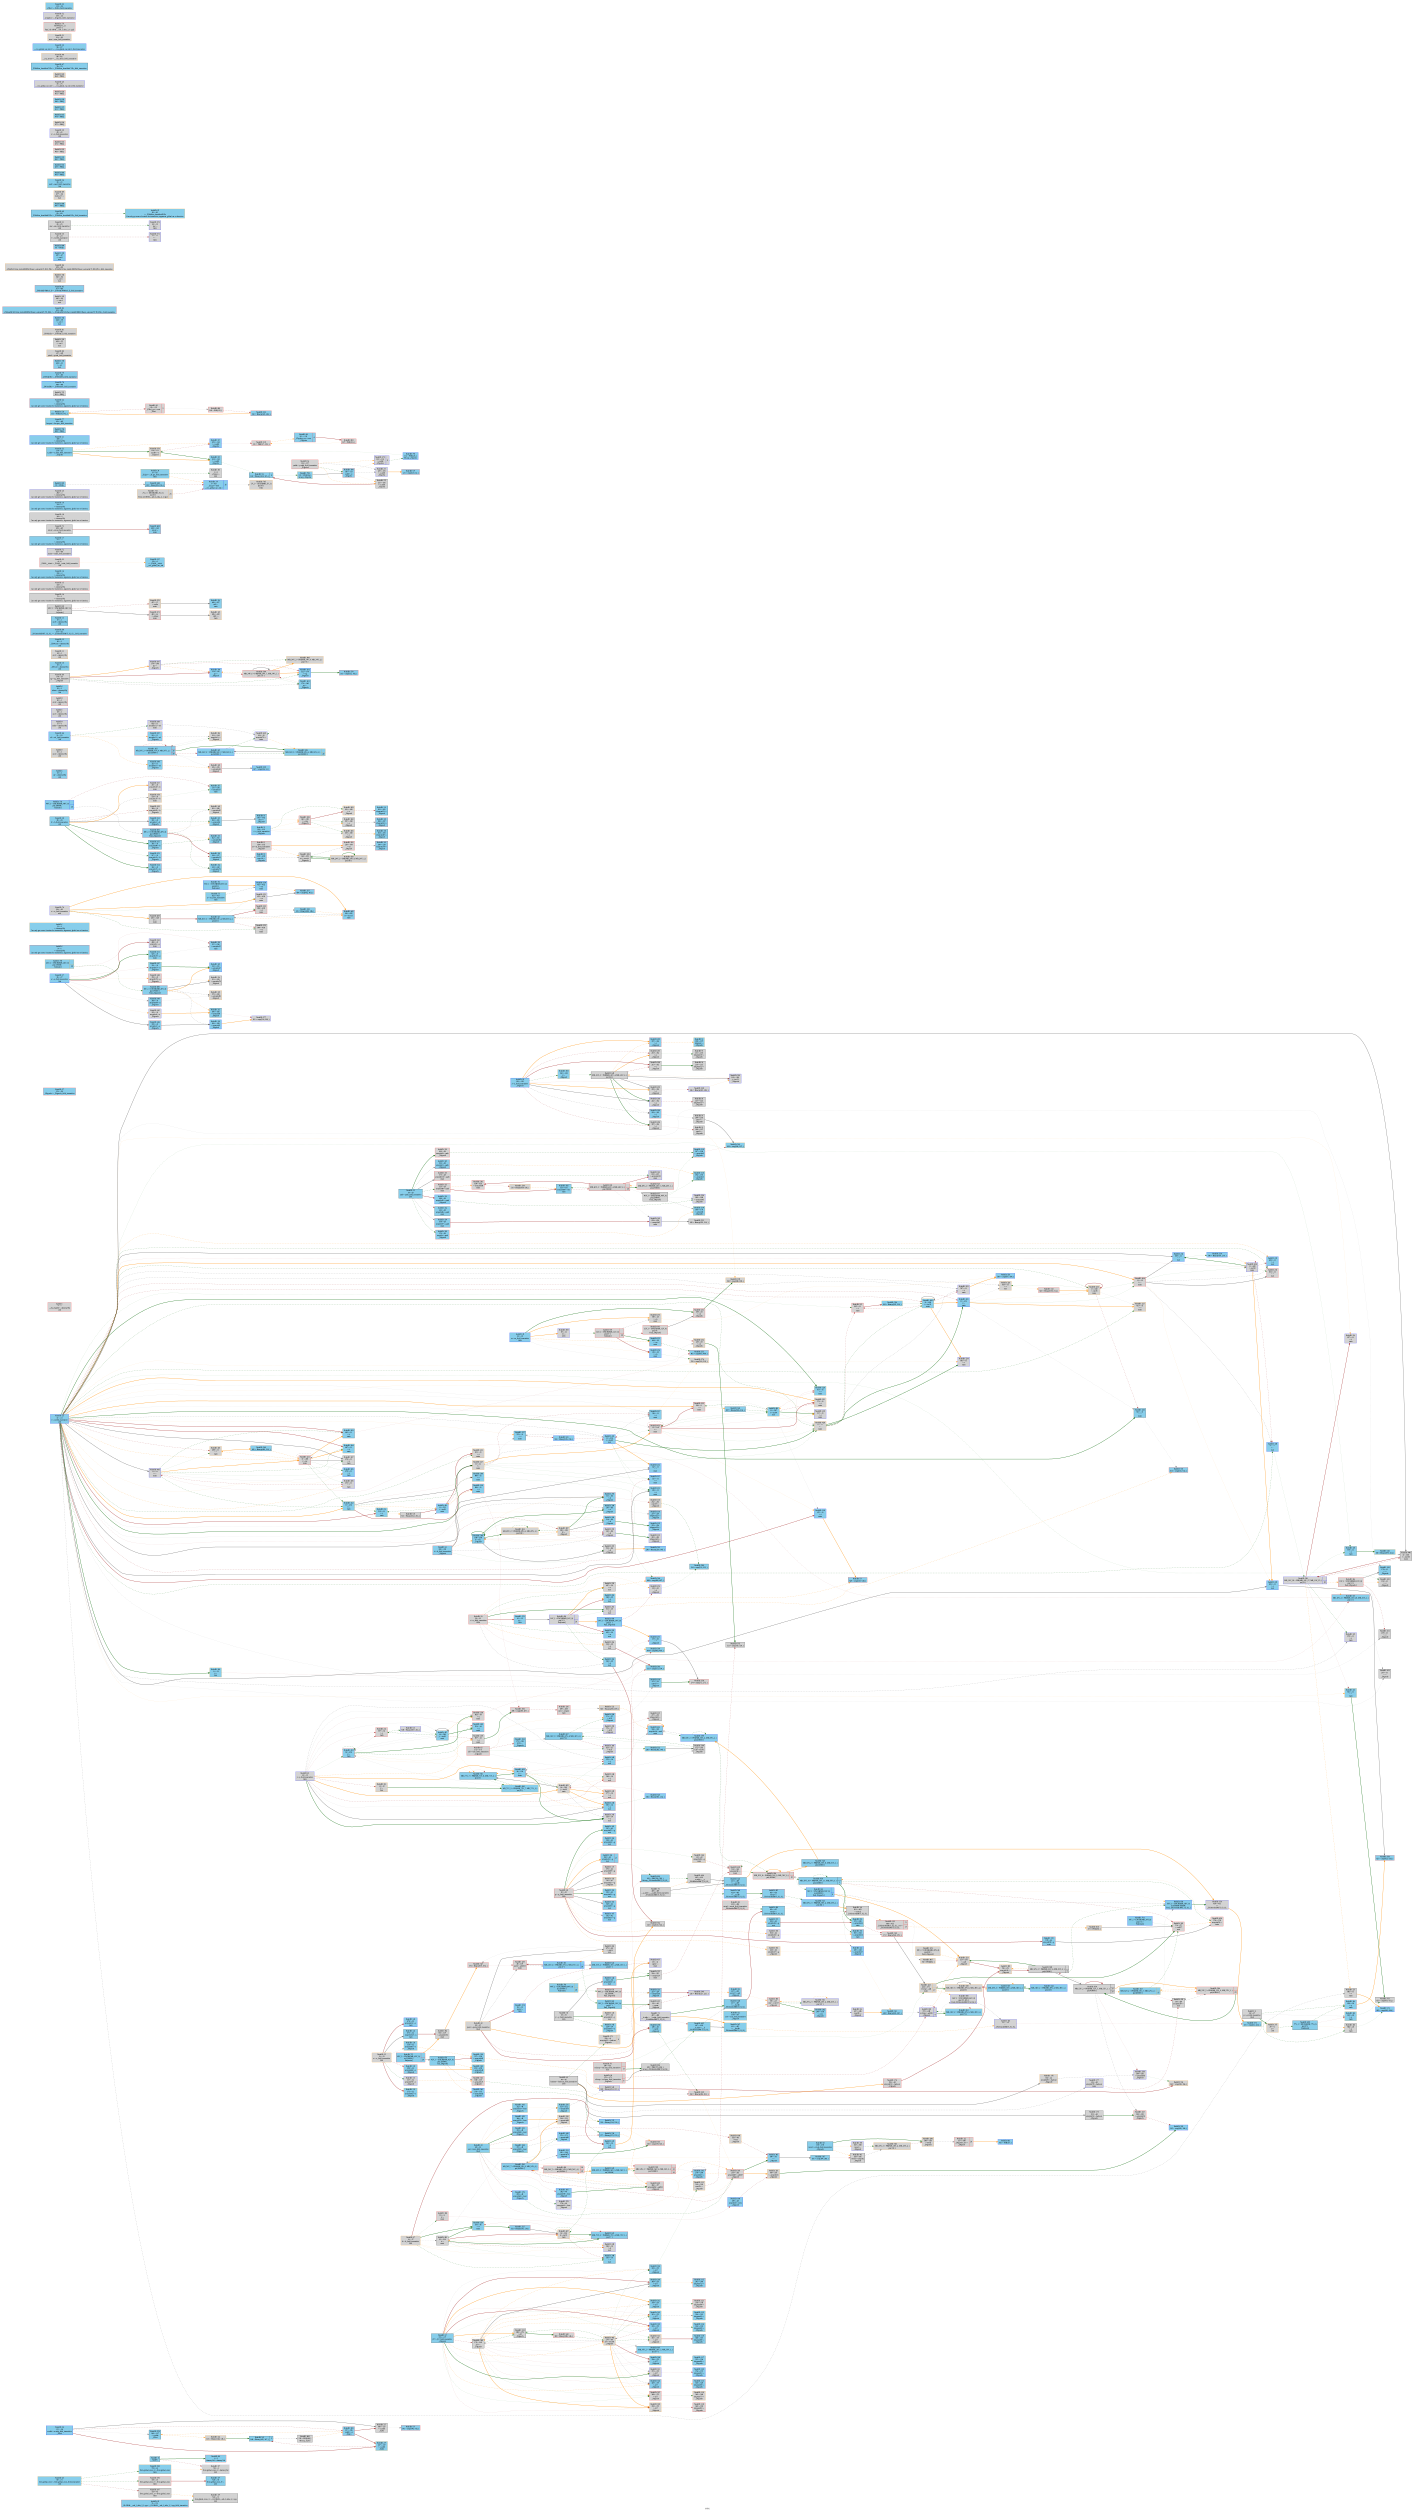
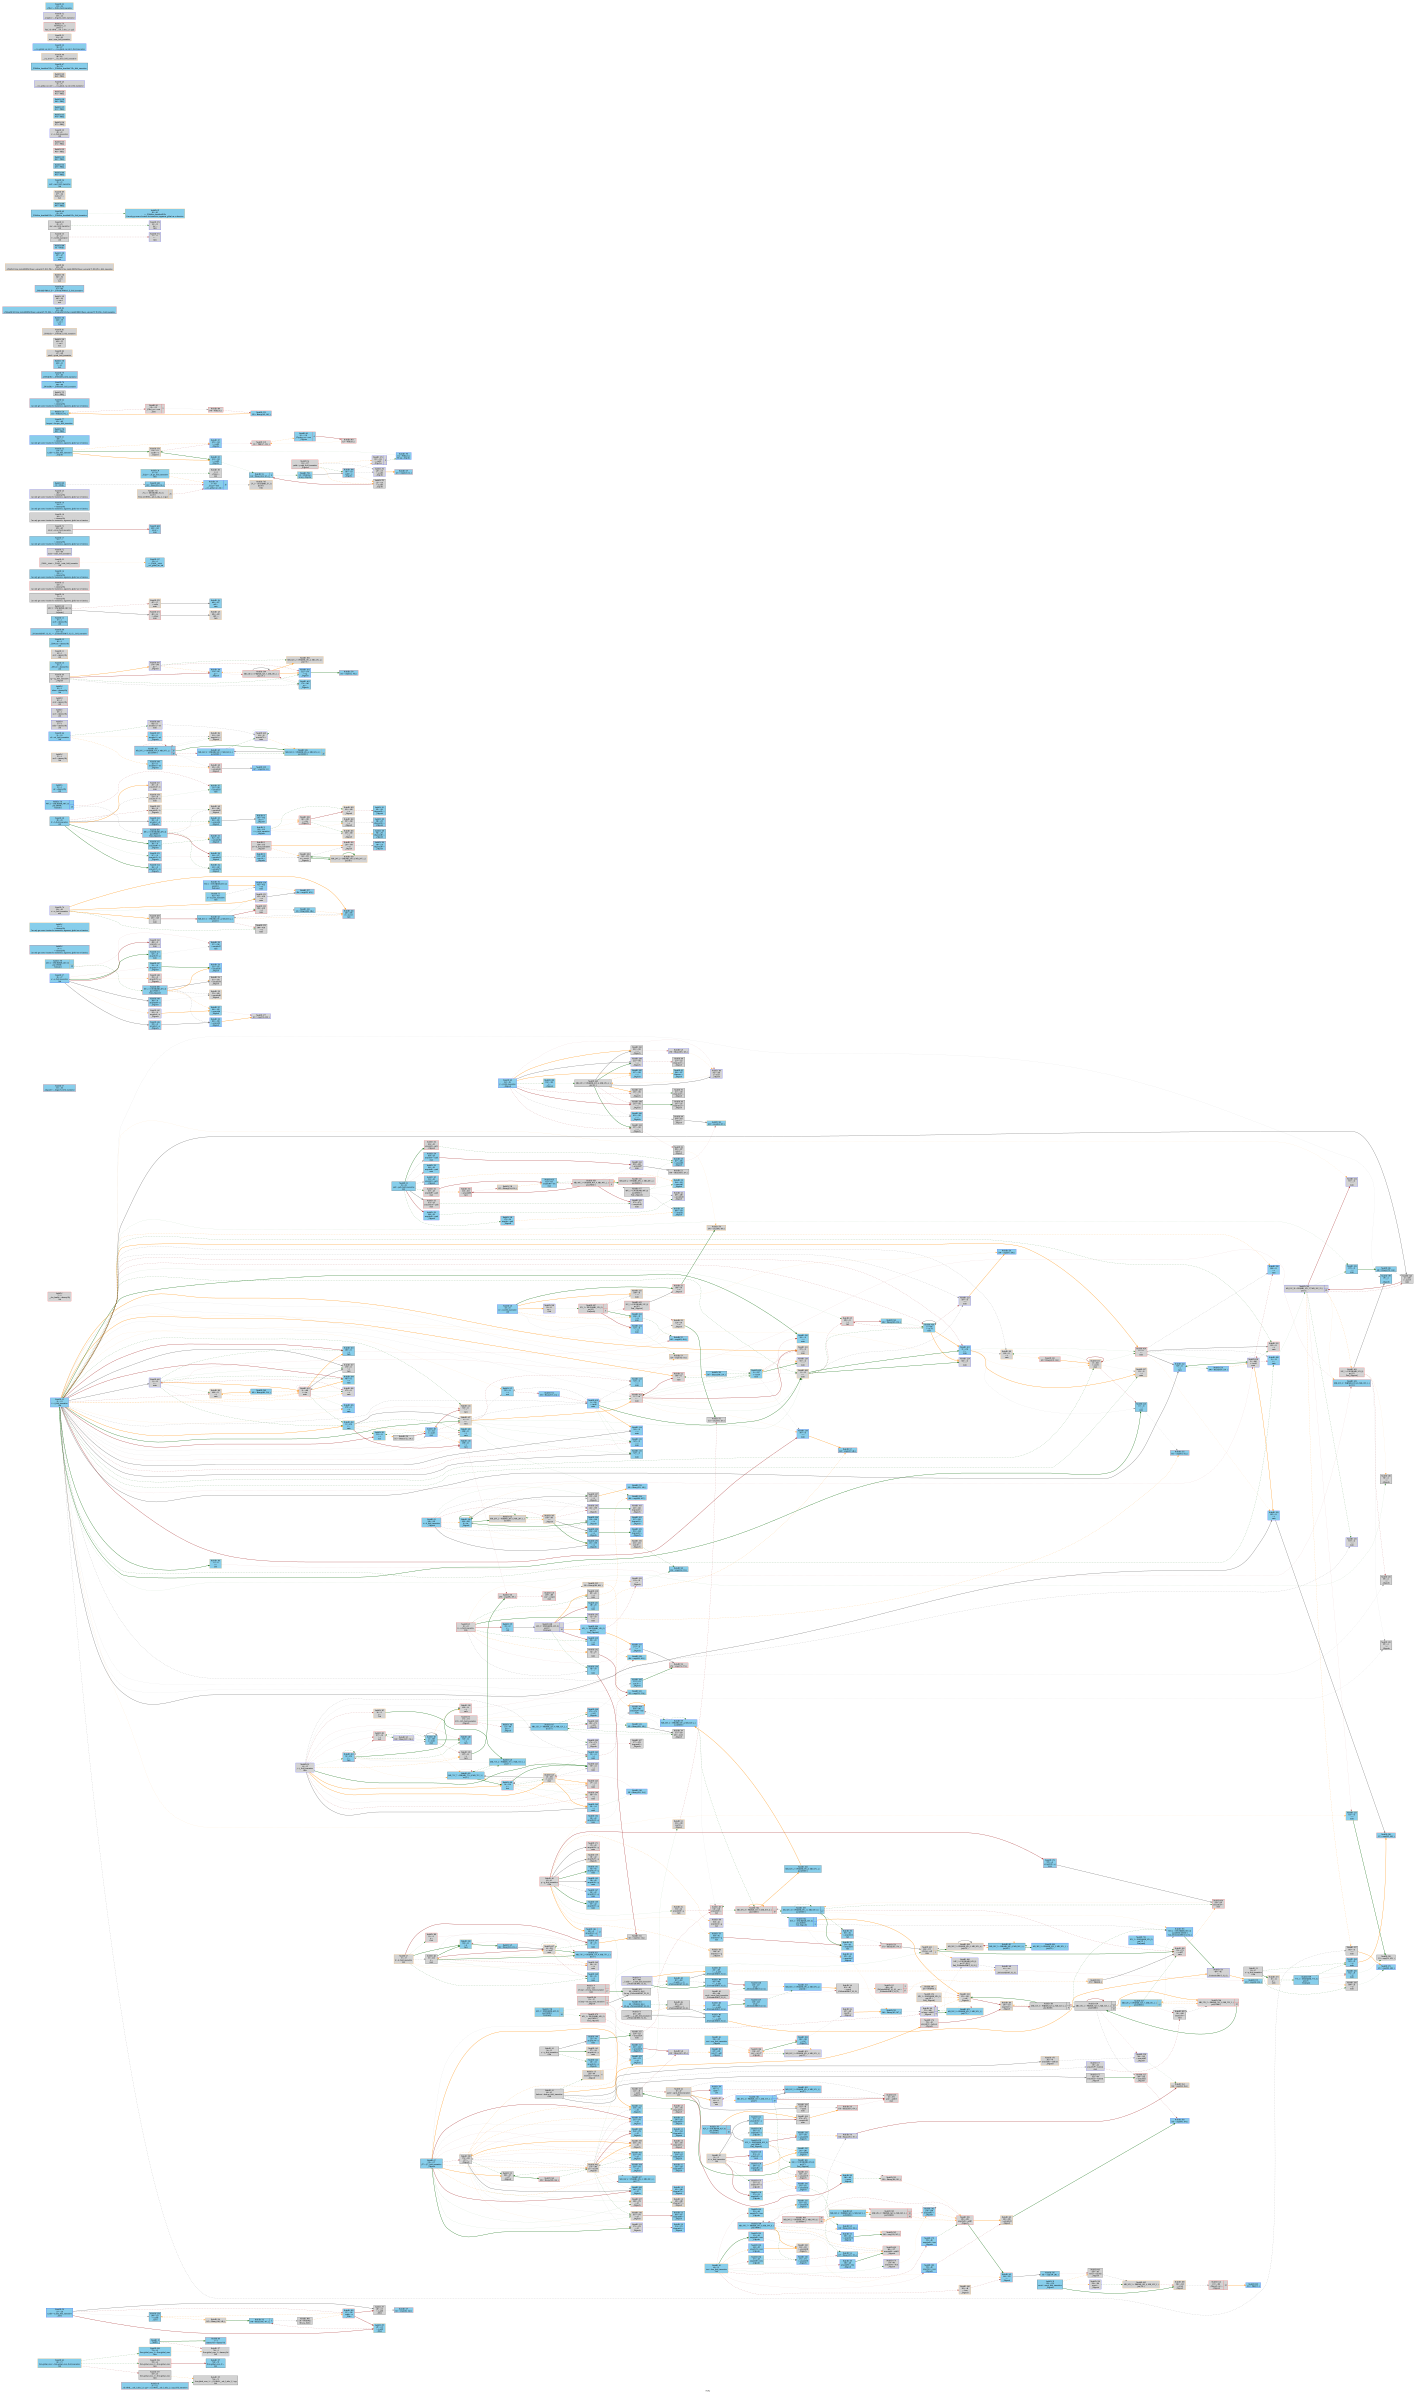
edge "NodeID: 37" -> "NodeID: 149": style dotted -> bold
node "NodeID: 545": color darkorange -> black
edge "NodeID: 42" -> "NodeID: 267": reversed
